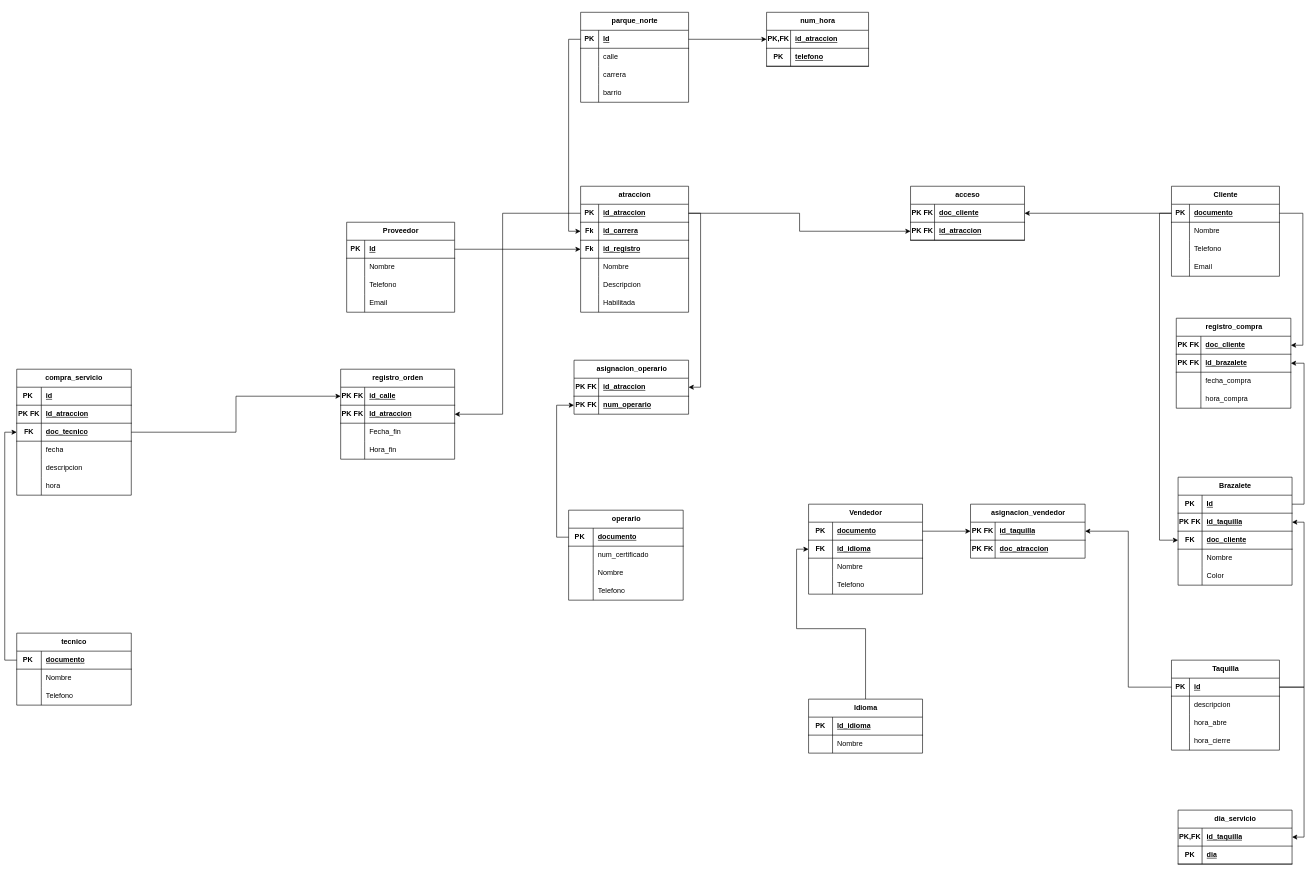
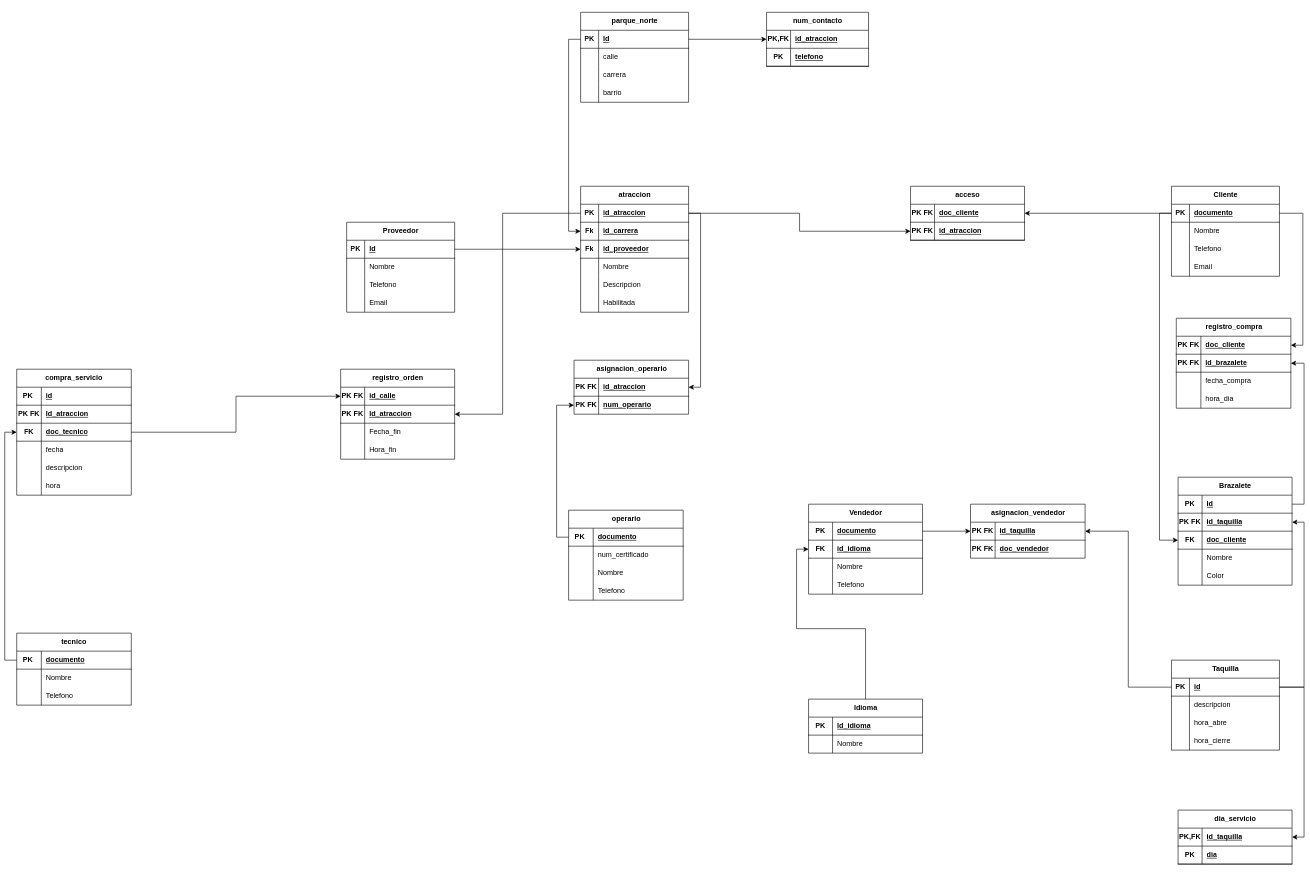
node "num_hora": label "num_hora" -> "num_contacto"
node "id_registro": label "id_registro" -> "id_proveedor"
node "hora_compra": label "hora_compra" -> "hora_dia"
node "doc_atraccion": label "doc_atraccion" -> "doc_vendedor"
